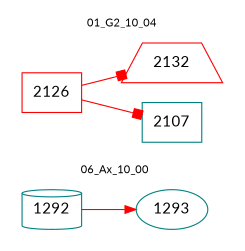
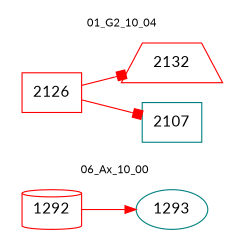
node "1292": color teal -> red
